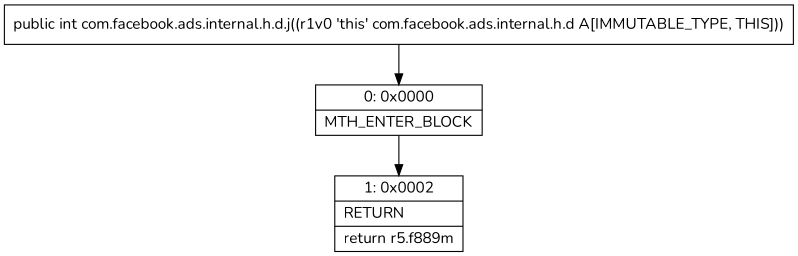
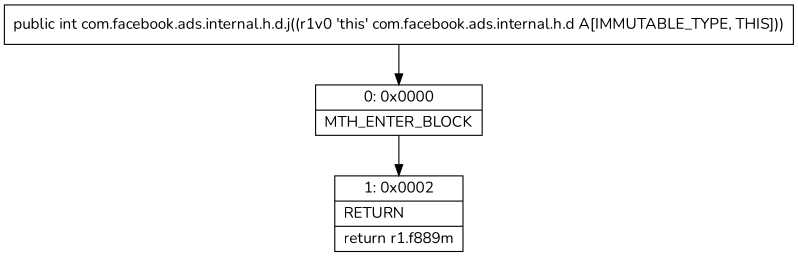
node "1: 0x0002": text "return r5.f889m" -> "return r1.f889m"
